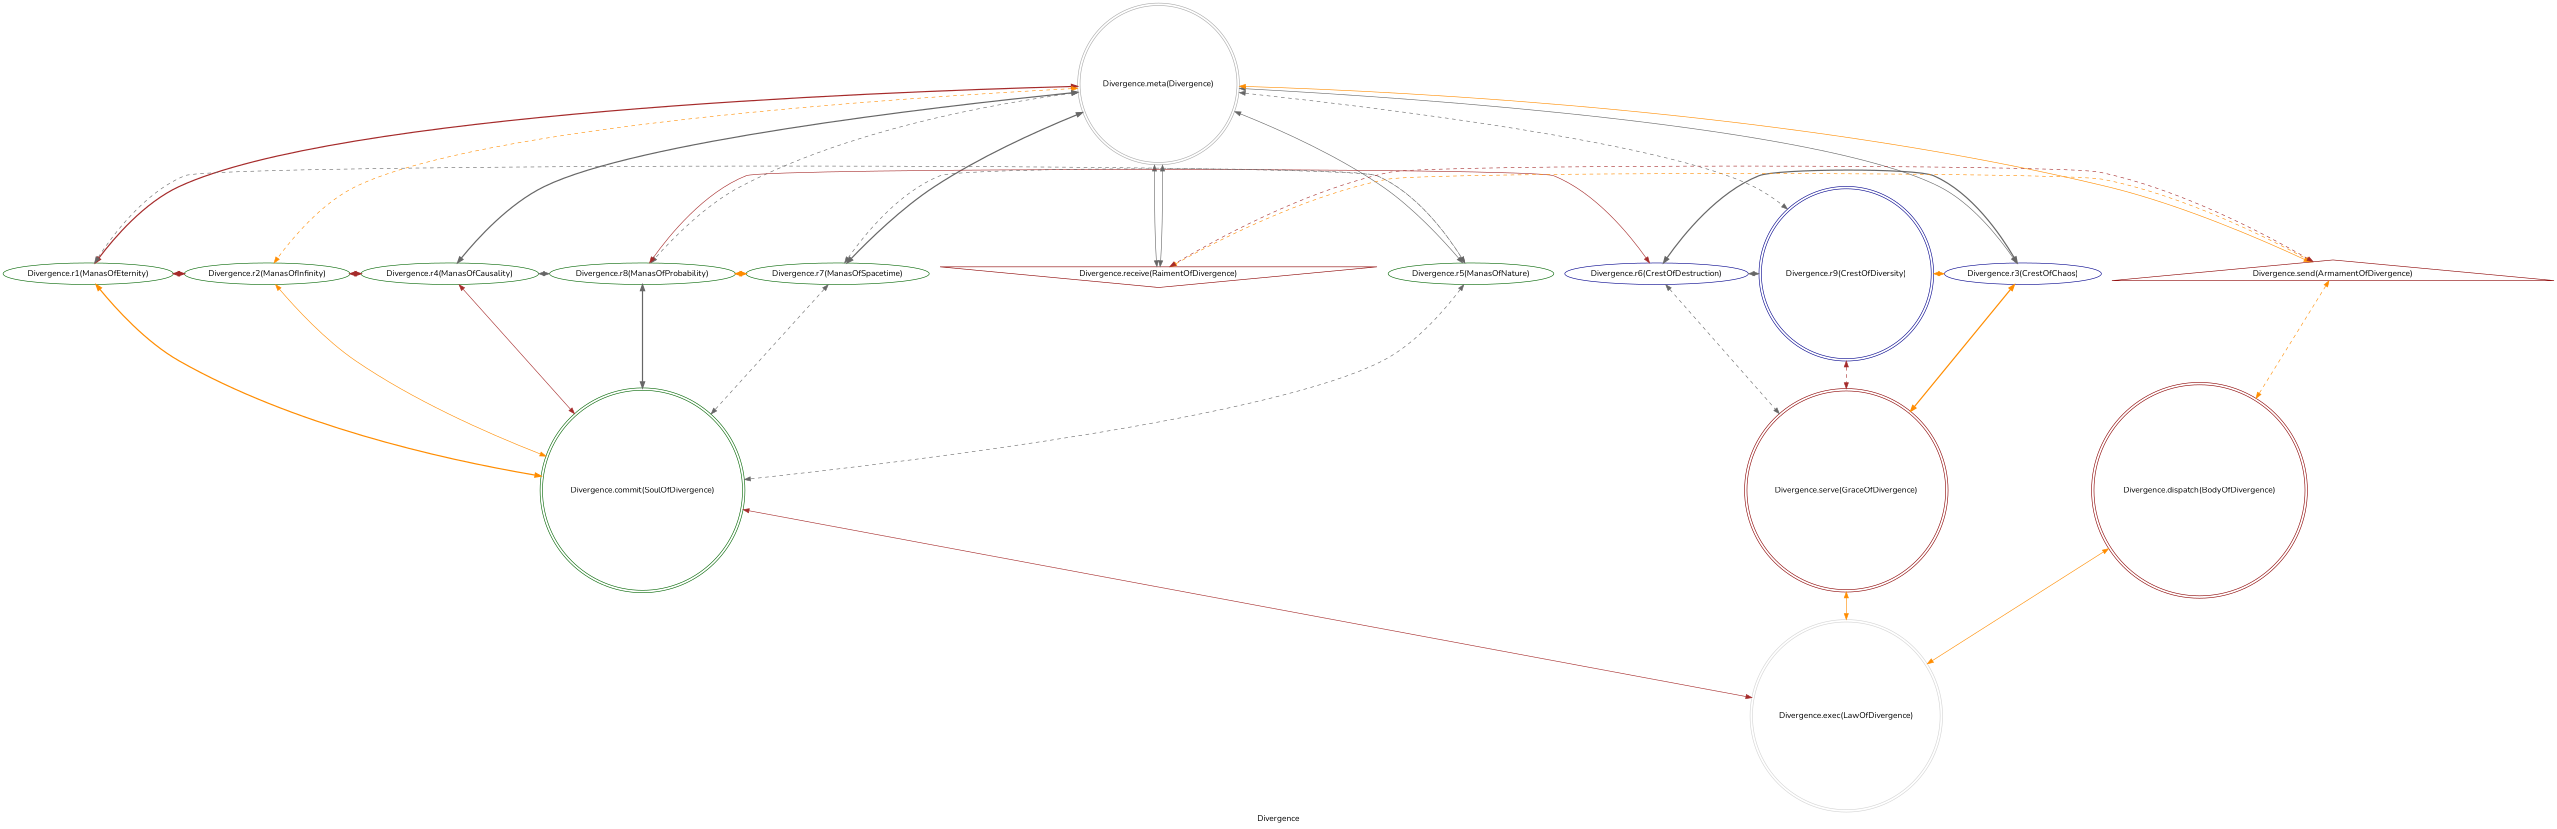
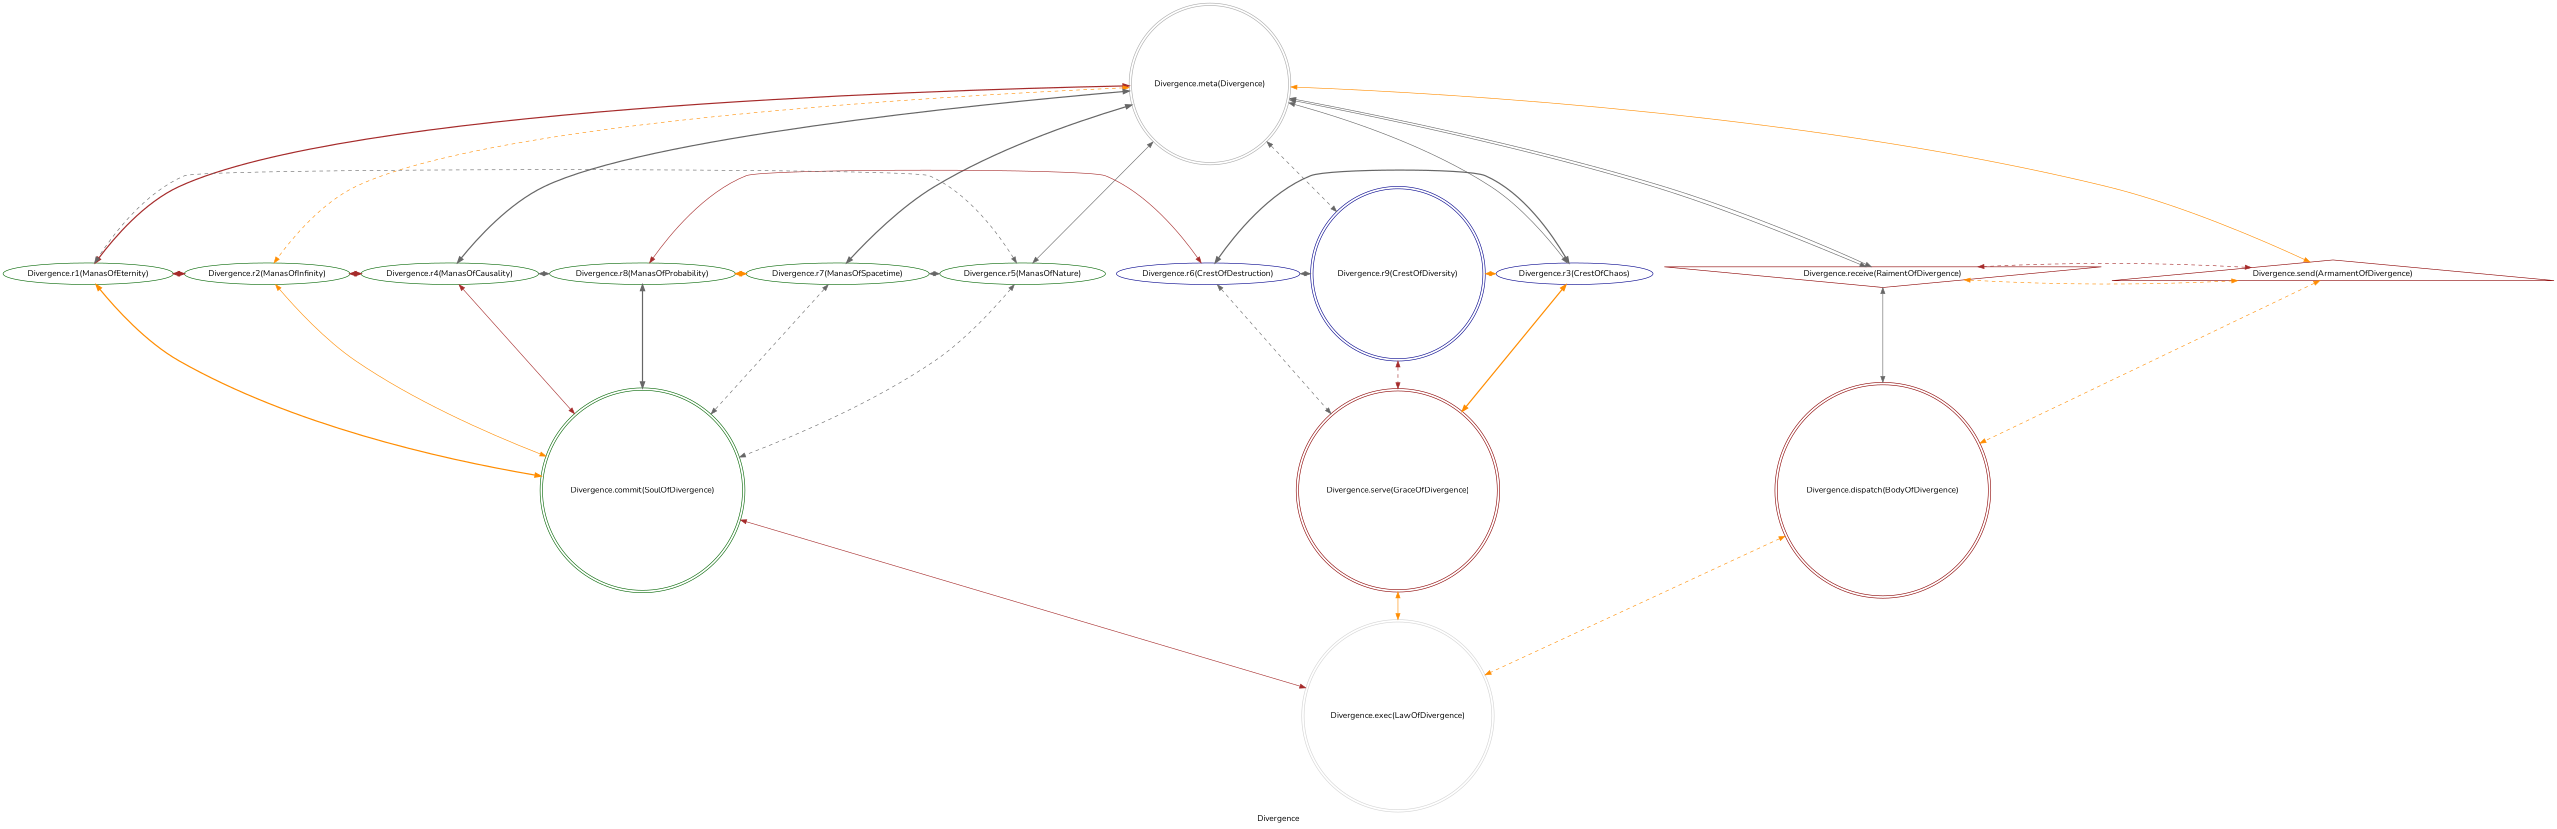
edge "Divergence.meta(Divergence)" -- "Divergence.r8(ManasOfProbability)": removed
edge "Divergence.receive(RaimentOfDivergence)" -- "Divergence.dispatch(BodyOfDivergence)": added
edge "Divergence.dispatch(BodyOfDivergence)" -- "Divergence.exec(LawOfDivergence)": style solid -> dashed
